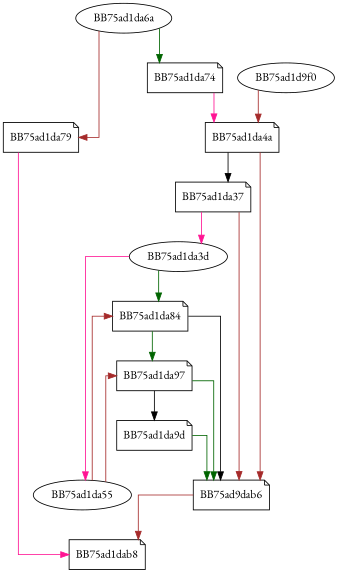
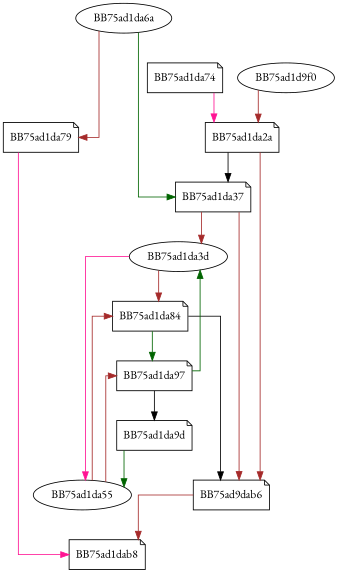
edge "BB75ad1da6a" -> "BB75ad1da74": now "BB75ad1da6a" -> "BB75ad1da37"
node "BB75ad1da4a": label "BB75ad1da4a" -> "BB75ad1da2a"
edge "BB75ad1da37" -> "BB75ad1da3d": color deeppink -> brown
edge "BB75ad1da3d" -> "BB75ad1da84": color darkgreen -> brown
edge "BB75ad1da97" -> "BB75ad9dab6": now "BB75ad1da97" -> "BB75ad1da3d"
edge "BB75ad1da9d" -> "BB75ad9dab6": now "BB75ad1da9d" -> "BB75ad1da55"
